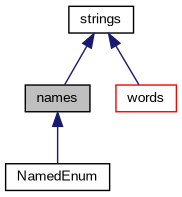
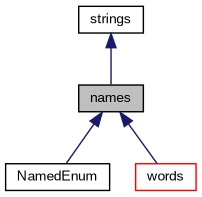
edge "words" -> "strings": now "words" -> "names"
